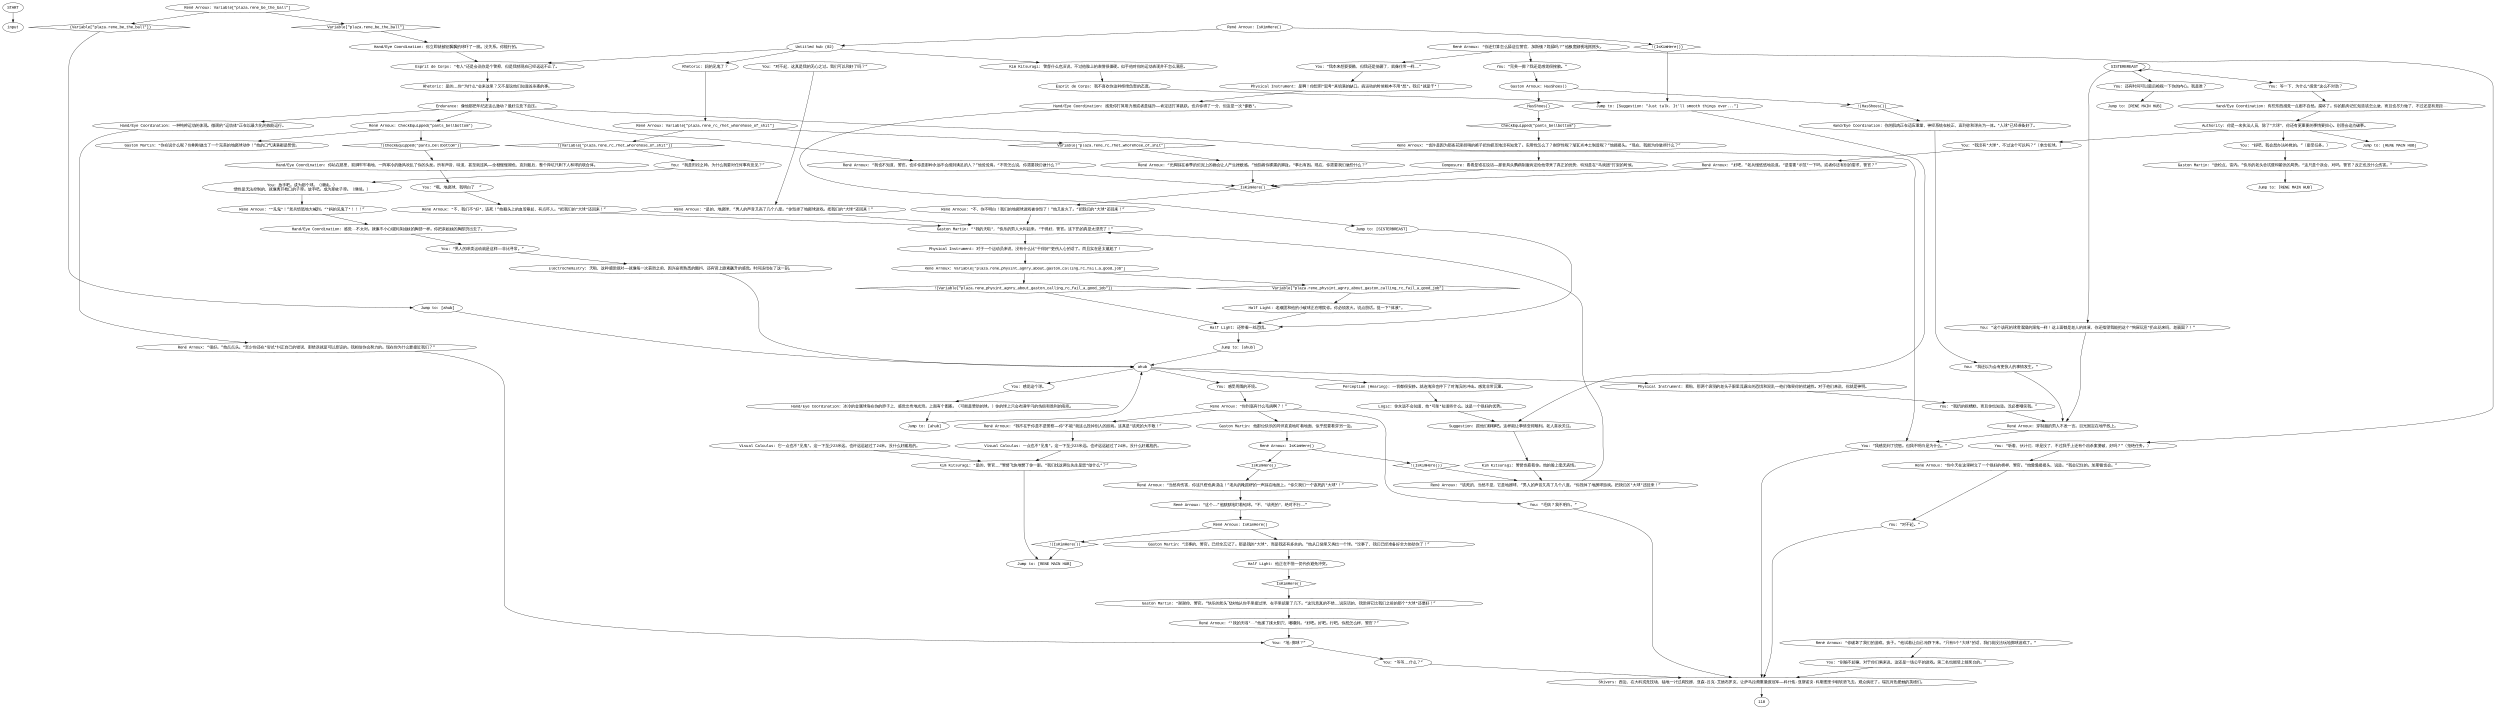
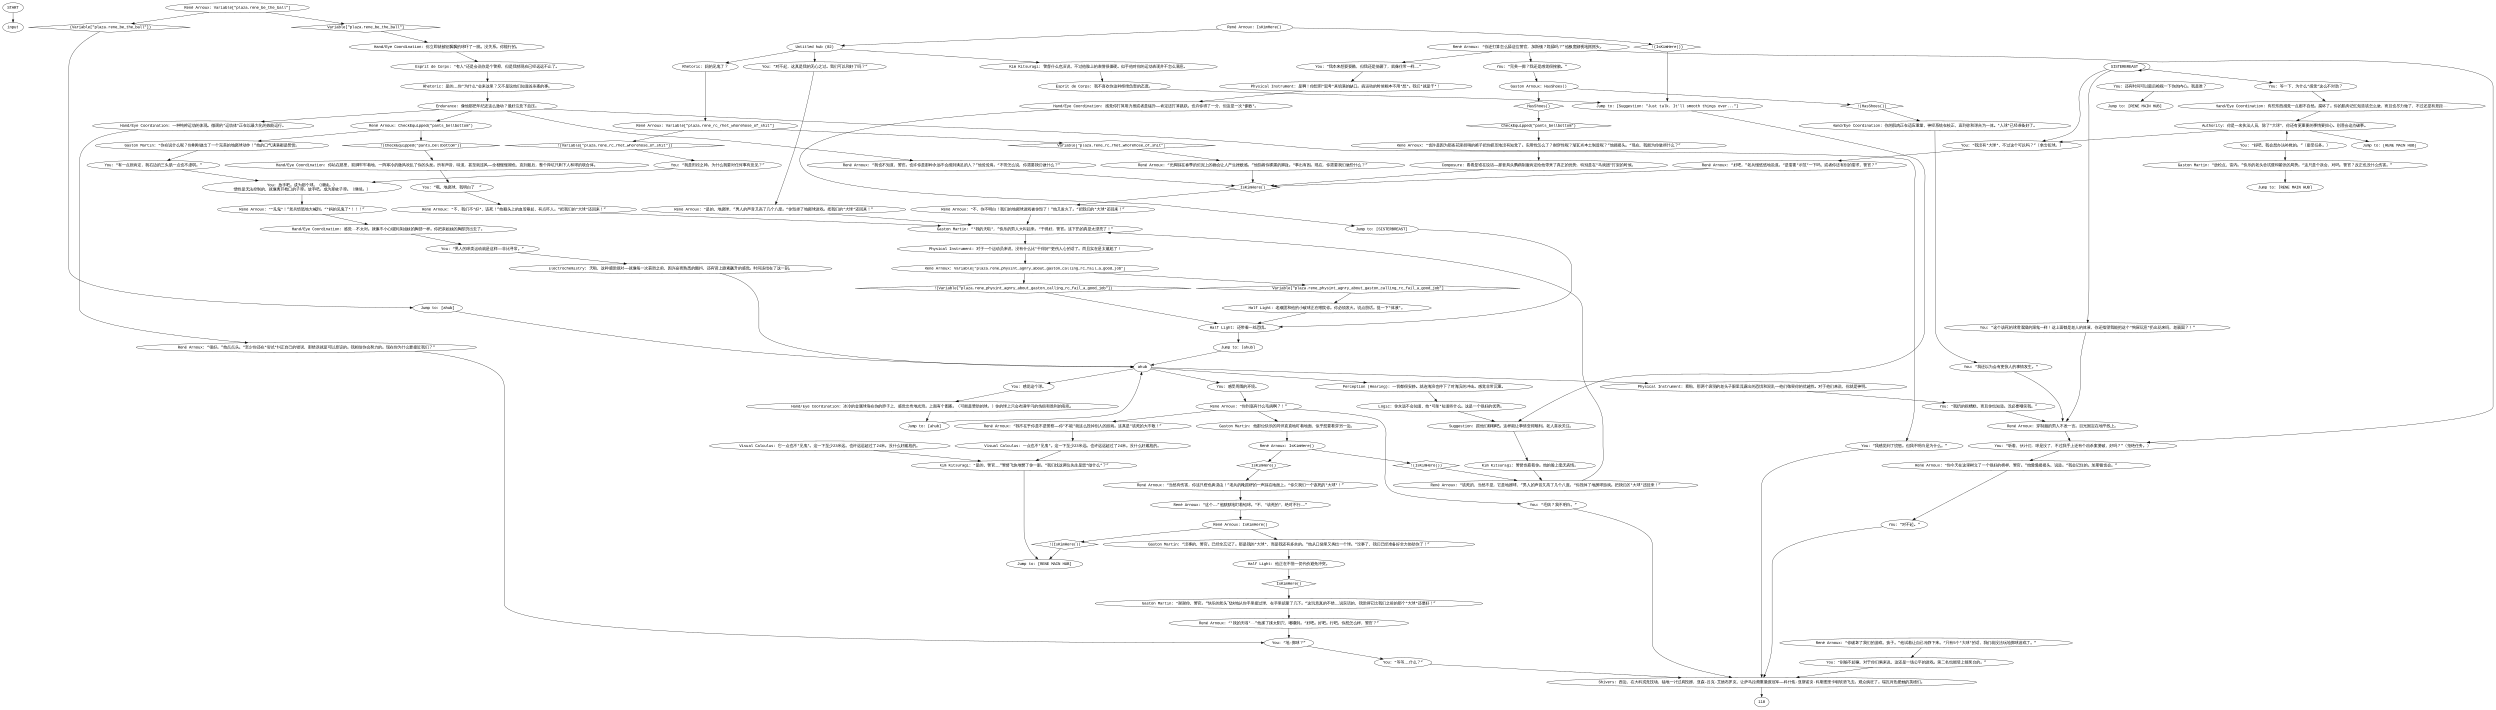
edge "Untitled hub (02)" -> "Esprit de Corps: *有人*还是会说你是个警察，但是我猜现在已经远远不止了。": now "Untitled hub (02)" -> "You: “对不起，这真是我的无心之过。我们可以和好了吗？”"
edge "SISTERBREAST" -> "You: 还有时间可以最后检视一下你的内心。我是谁？": now "SISTERBREAST" -> "You: “我没有*大球*，不过这个可以吗？”（拿出铅球。）"
edge "Authority: 你是一名执法人员，除了*大球*，你还有更重要的事情要担心。别理会这点破事。" -> "You: “好吧，我会想办法补救的。”（接受任务。）": reversed
node "You: “有一点很肯定，我右边的三头肌一点也不虚弱。”": added
edge "René Arnoux: 穿制服的男人不发一言。目光固定在地平线上。" -> "You: “我感觉到了愤怒。但我不明白是为什么。”": now "René Arnoux: 穿制服的男人不发一言。目光固定在地平线上。" -> "You: “听着，伙计们，球是没了，不过我手上还有个凶杀案要破，好吗？”（拒绝任务。）"
